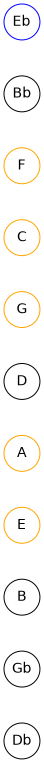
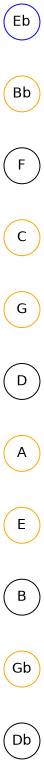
node "Bb": color black -> orange
node "F": color orange -> black
node "Gb": color black -> orange
